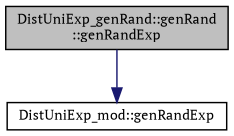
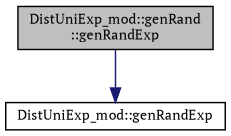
node "DistUniExp_genRand::genRand ::genRandExp": label "DistUniExp_genRand::genRand ::genRandExp" -> "DistUniExp_mod::genRand ::genRandExp"
